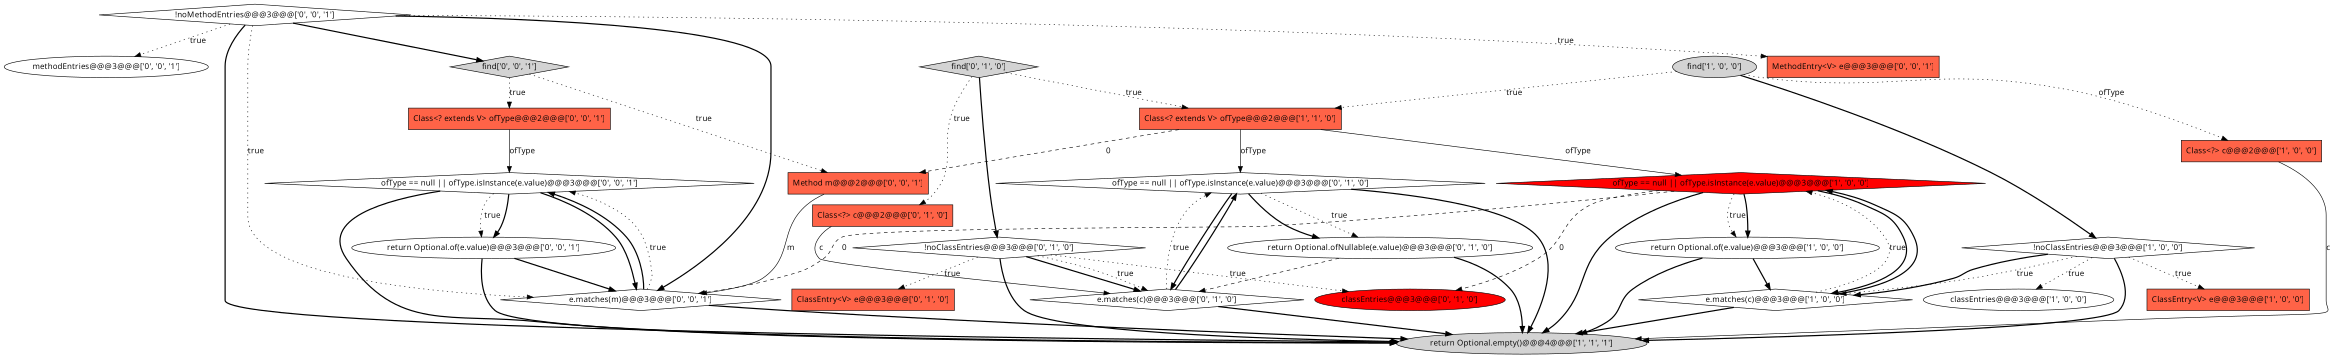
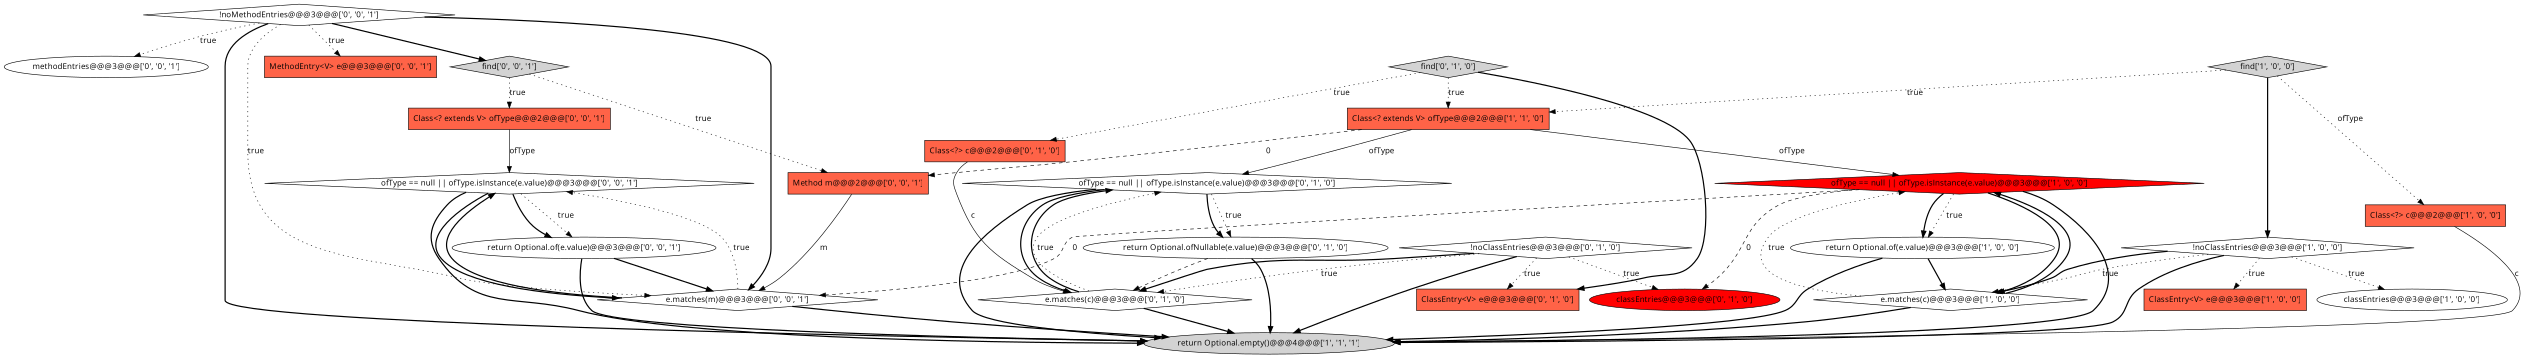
node "find['1', '0', '0']": shape ellipse -> diamond
edge "find['0', '1', '0']" -> "!noClassEntries@@@3@@@['0', '1', '0']": now "find['0', '1', '0']" -> "ClassEntry<V> e@@@3@@@['0', '1', '0']"
